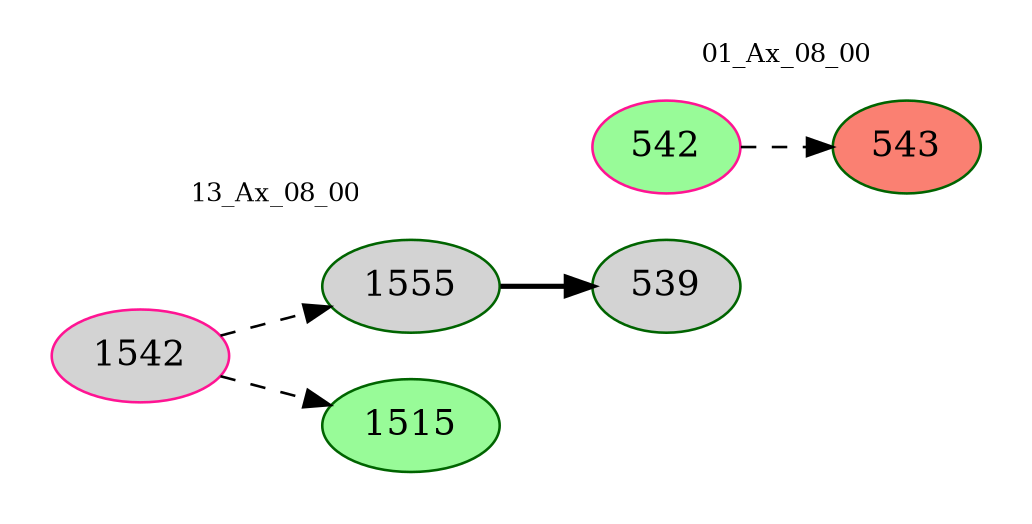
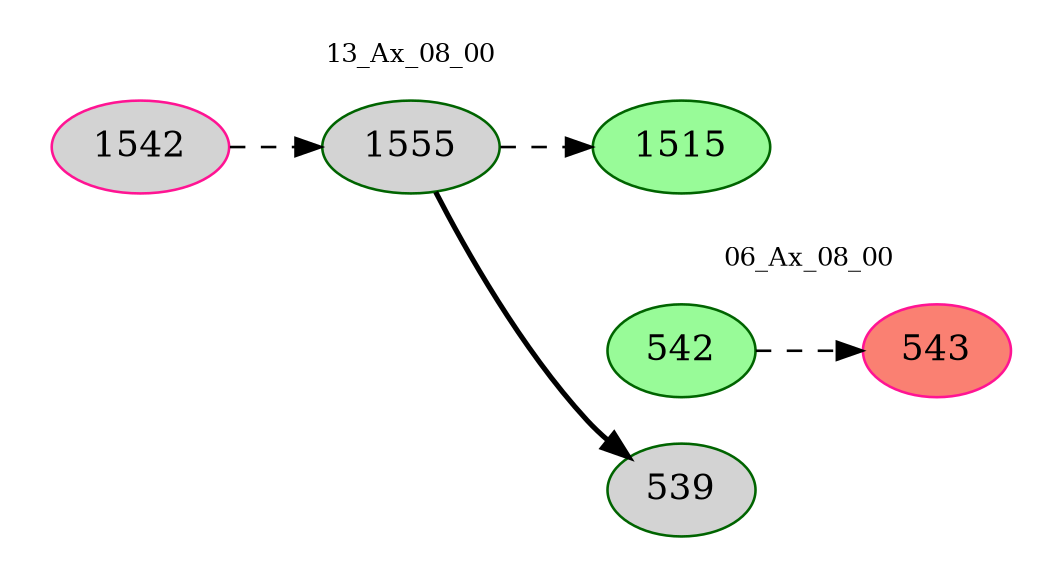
cluster "01_Ax_08_00": label "01_Ax_08_00" -> "06_Ax_08_00"
node "542": color deeppink -> darkgreen
node "543": color darkgreen -> deeppink
edge "1542" -> "1515": now "1555" -> "1515"
